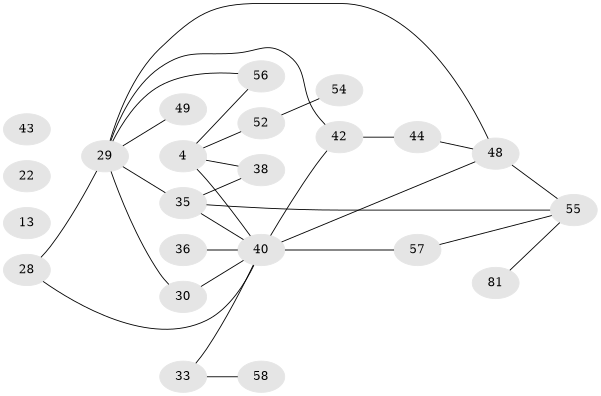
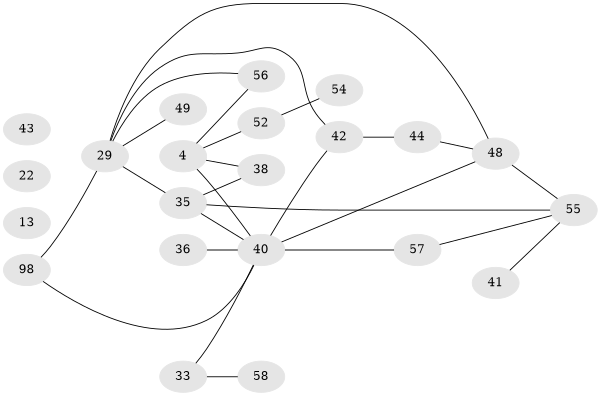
node "28": label "28" -> "98"
node "81": label "81" -> "41"
node "30": removed
